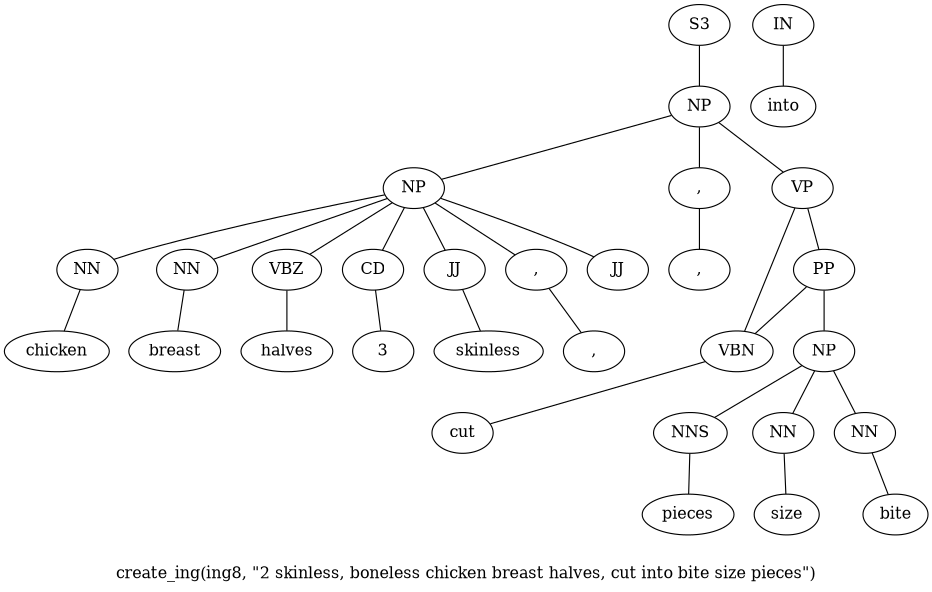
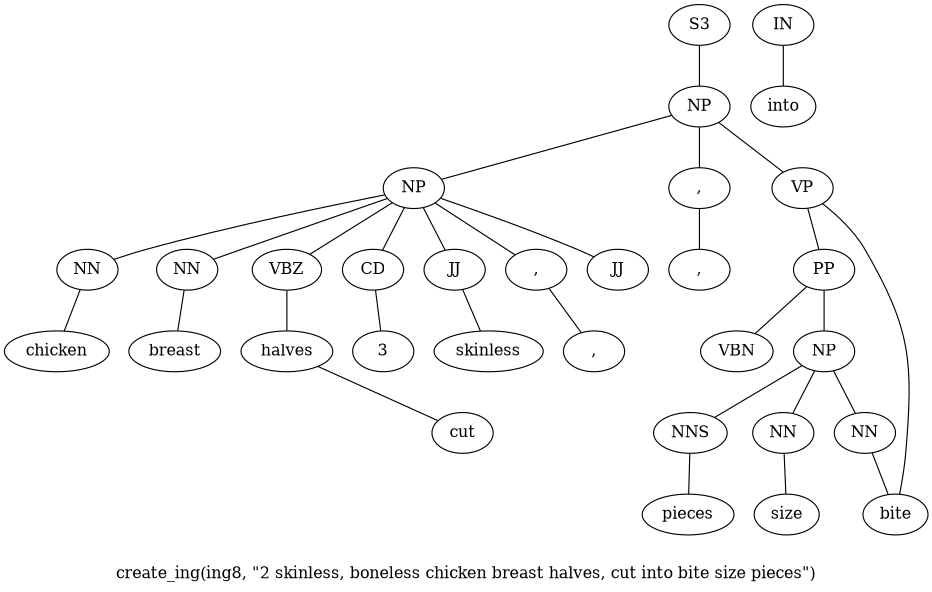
edge "VP" -- "VBN": now "VP" -- "bite"
edge "VBN" -- "cut": now "halves" -- "cut"
